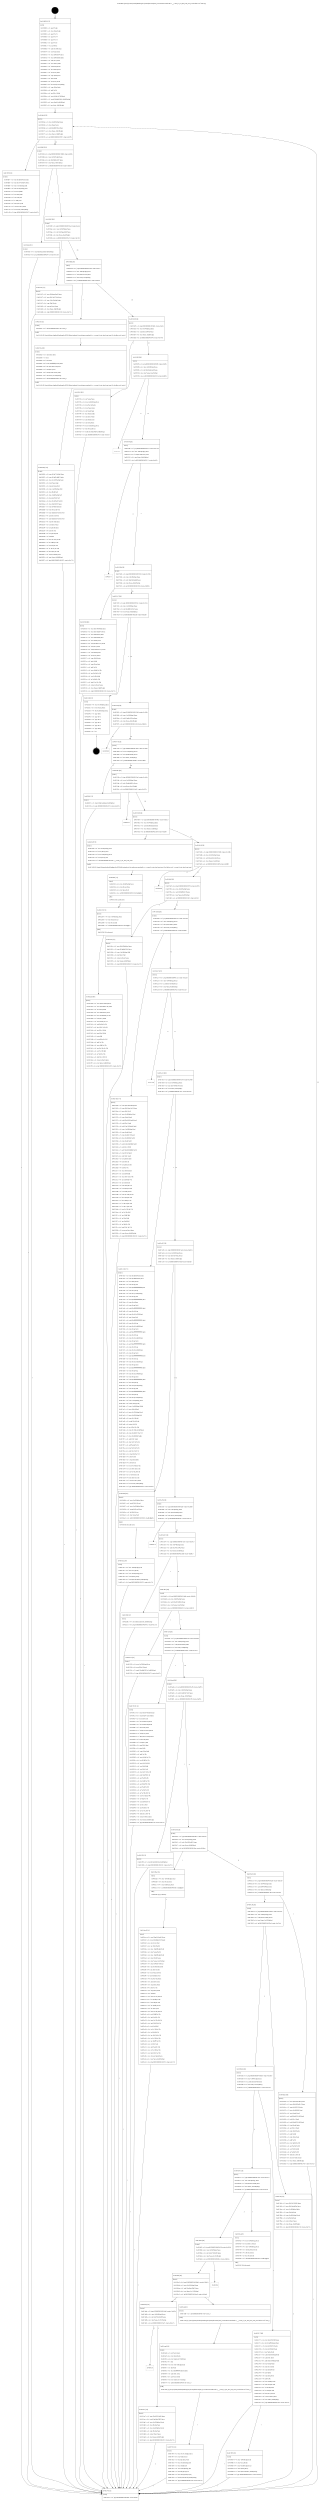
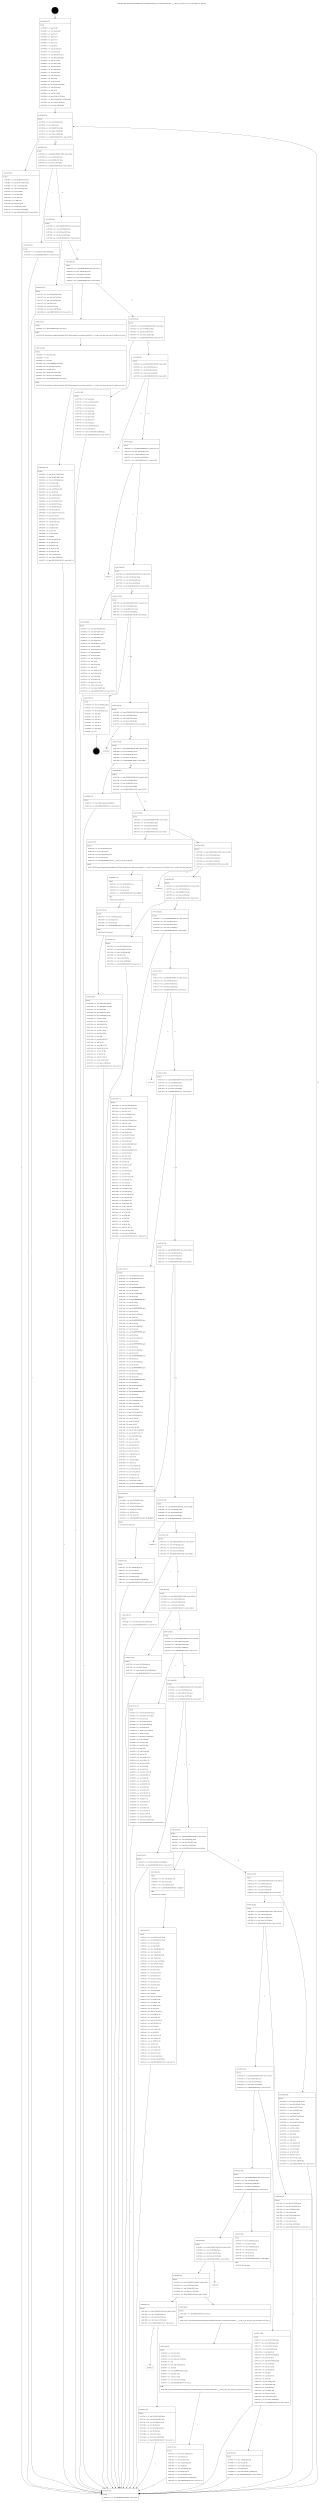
node "0x401d47": removed
